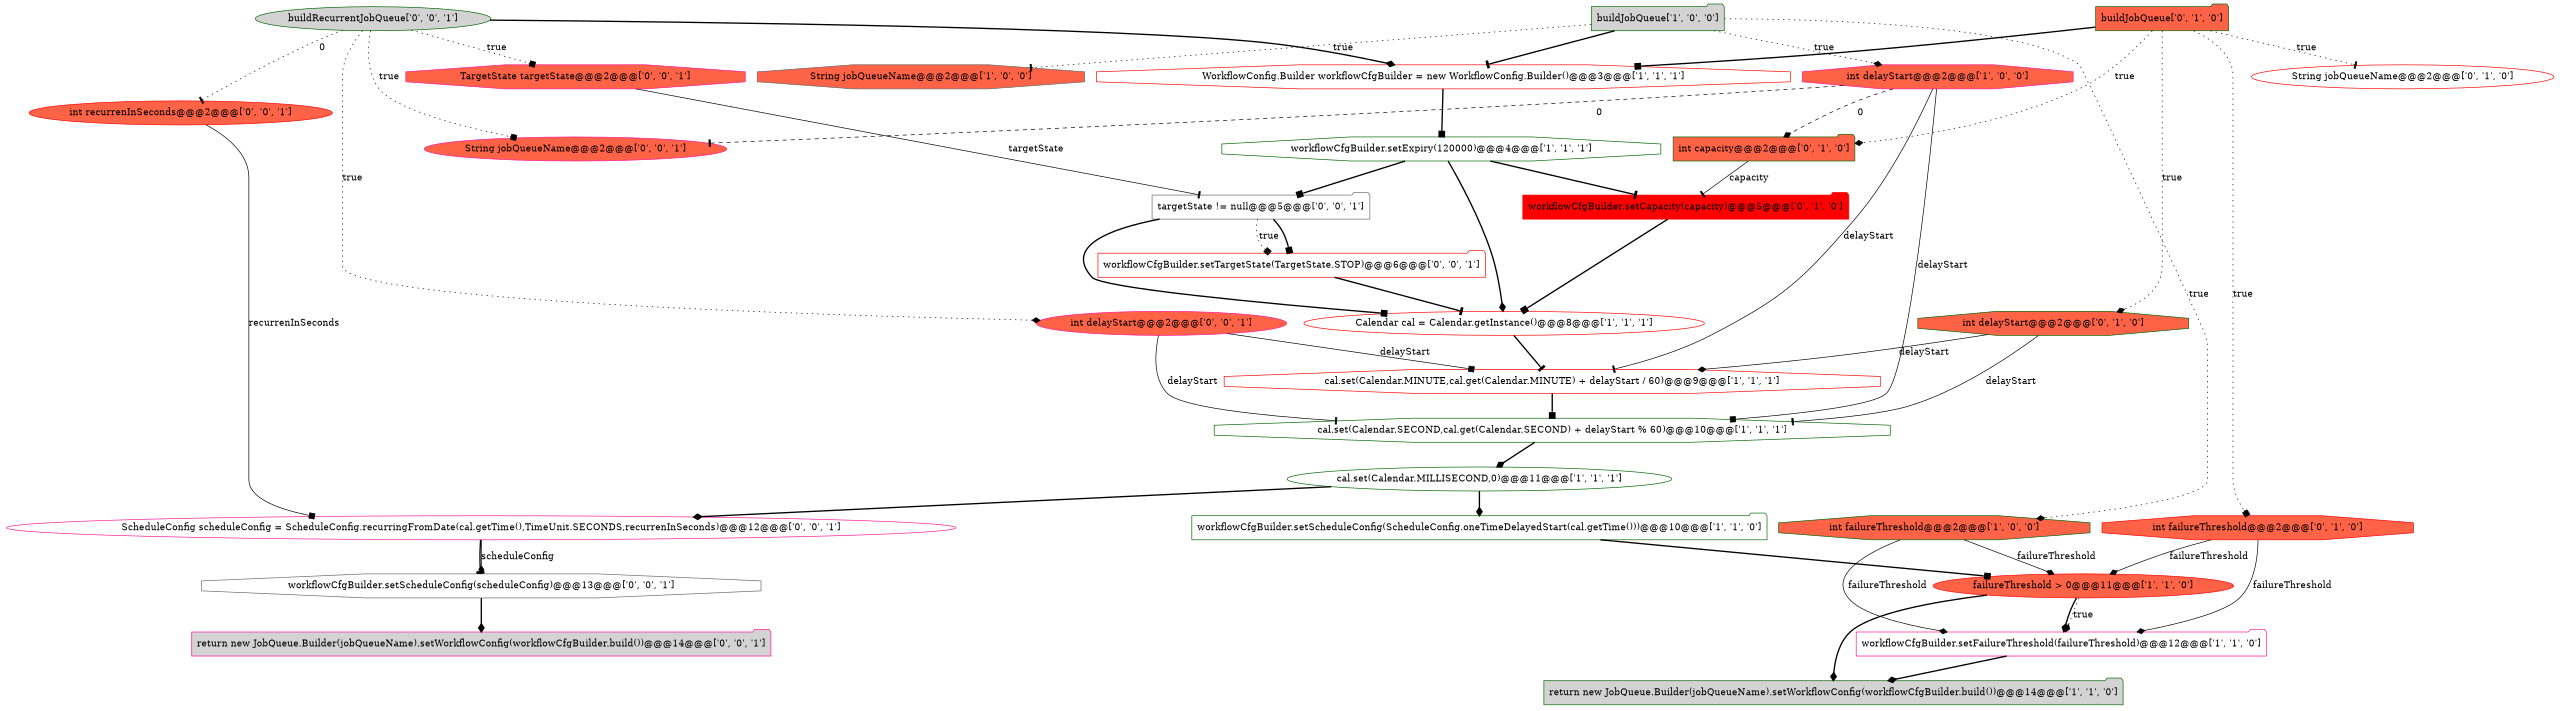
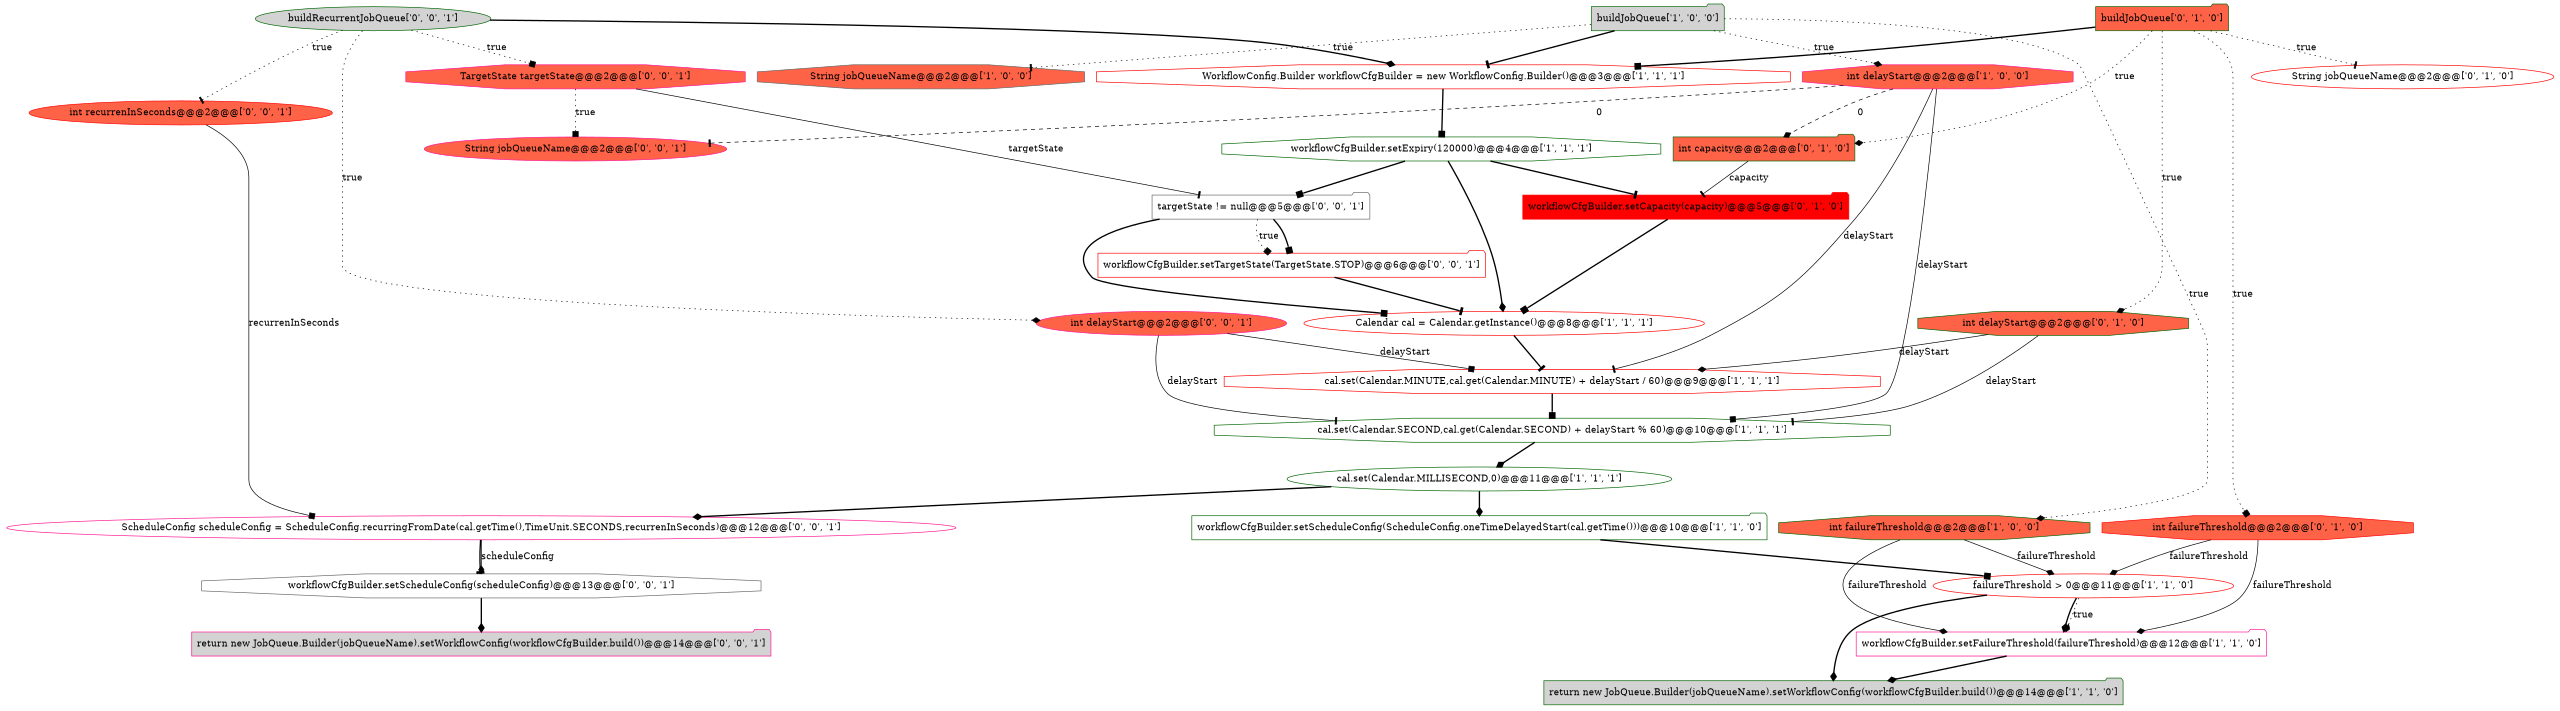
edge "buildRecurrentJobQueue['0', '0', '1']" -> "int recurrenInSeconds@@@2@@@['0', '0', '1']": label "0" -> "true"
edge "buildRecurrentJobQueue['0', '0', '1']" -> "String jobQueueName@@@2@@@['0', '0', '1']": now "TargetState targetState@@@2@@@['0', '0', '1']" -> "String jobQueueName@@@2@@@['0', '0', '1']"
node "failureThreshold > 0@@@11@@@['1', '1', '0']": fillcolor tomato -> white
